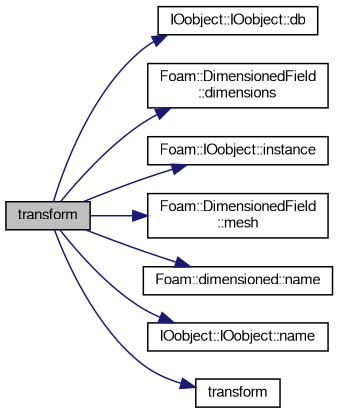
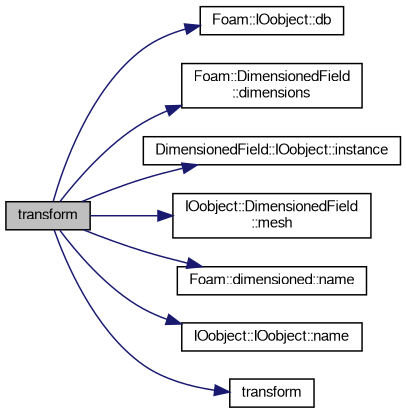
node "IOobject::IOobject::db": label "IOobject::IOobject::db" -> "Foam::IOobject::db"
node "Foam::IOobject::instance": label "Foam::IOobject::instance" -> "DimensionedField::IOobject::instance"
node "Foam::DimensionedField ::mesh": label "Foam::DimensionedField ::mesh" -> "IOobject::DimensionedField ::mesh"
